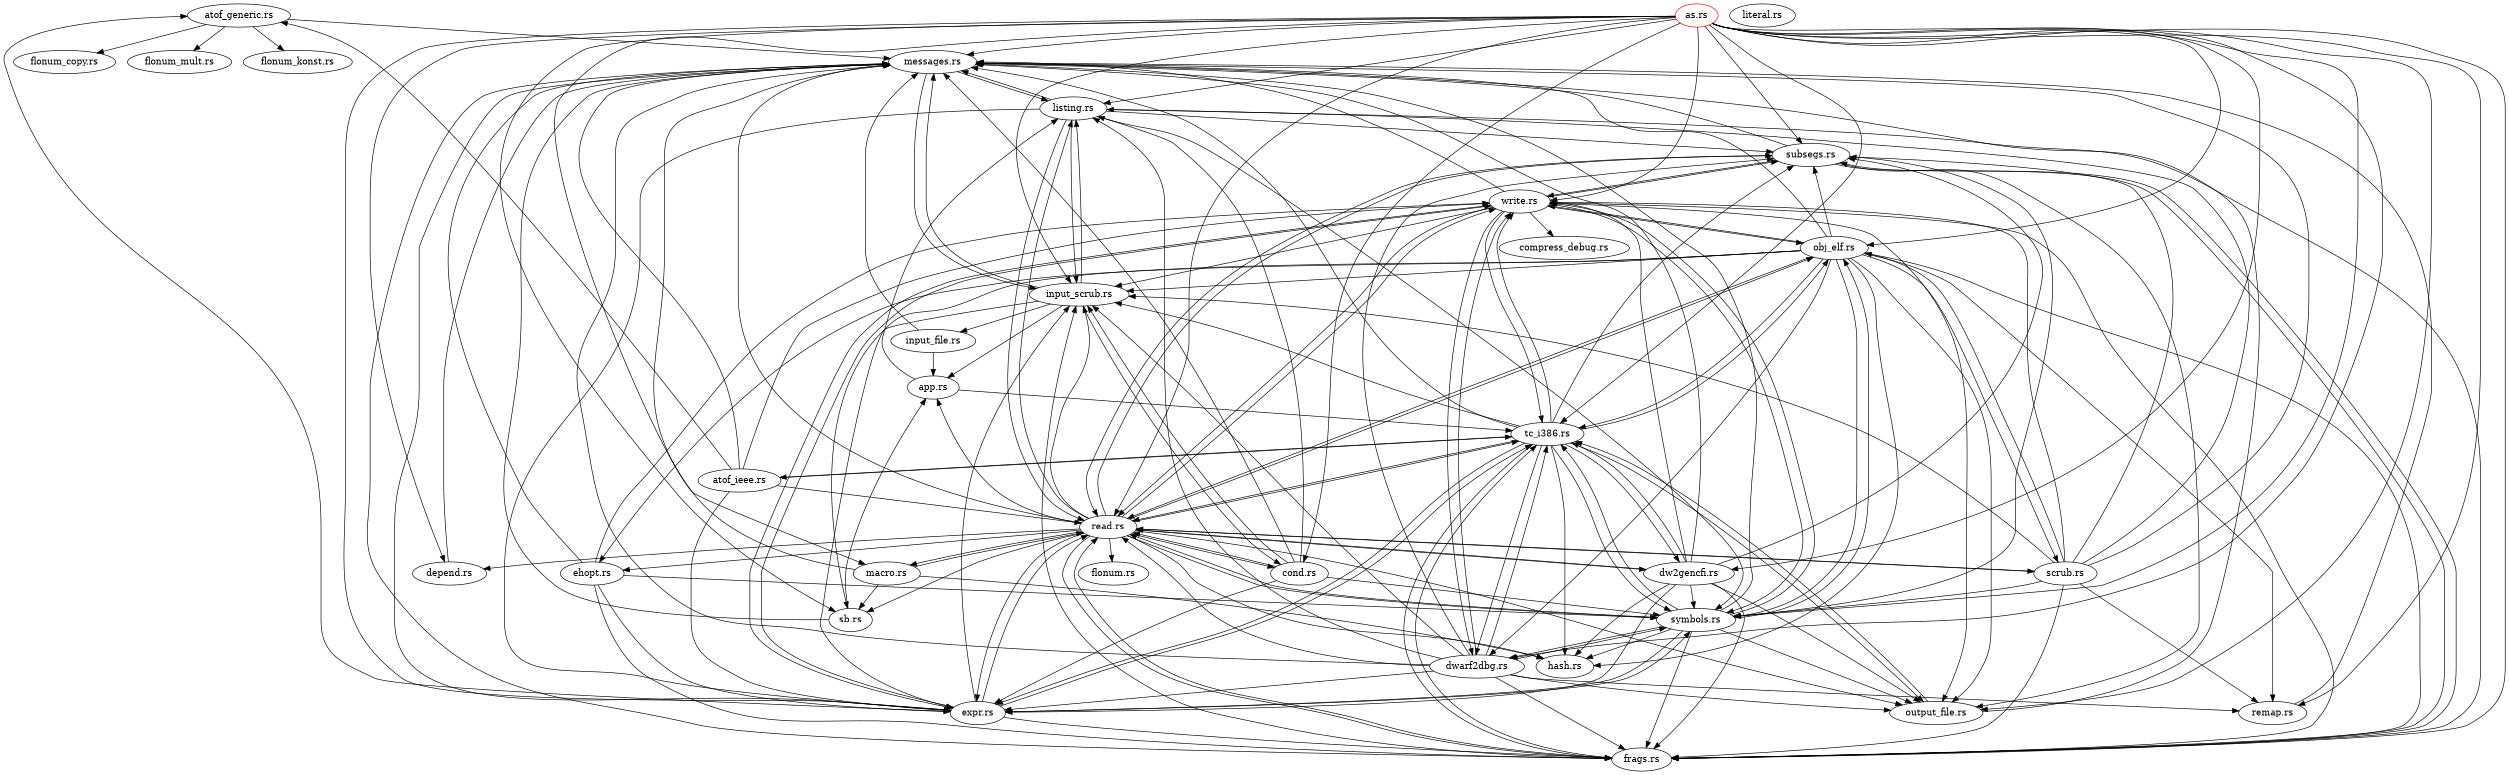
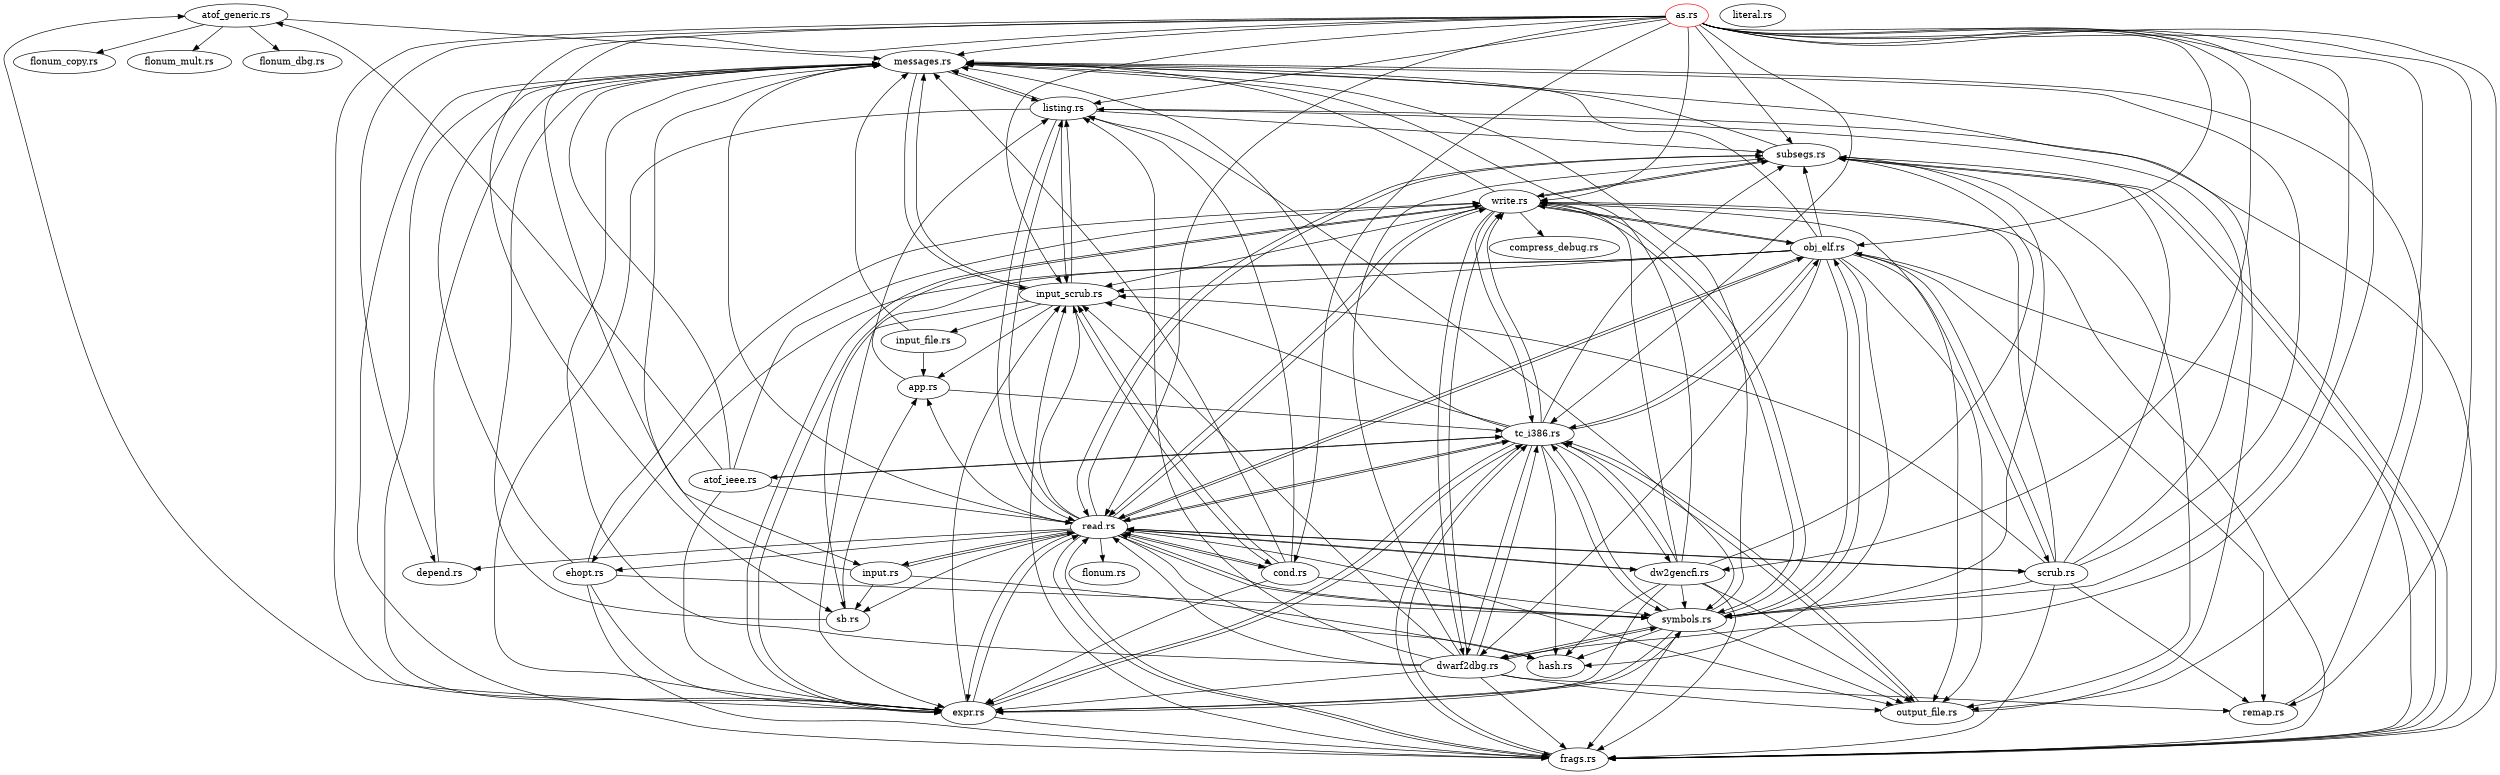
node "flonum_konst.rs": label "flonum_konst.rs" -> "flonum_dbg.rs"
node "macro.rs": label "macro.rs" -> "input.rs"
